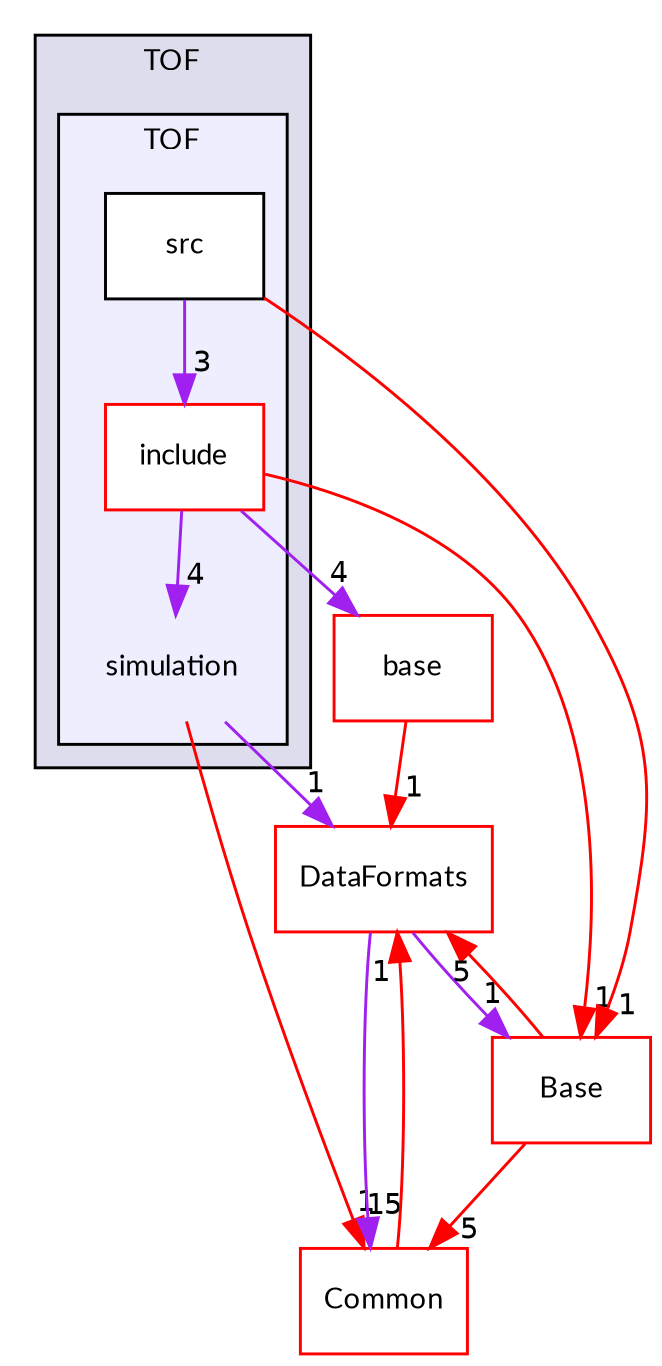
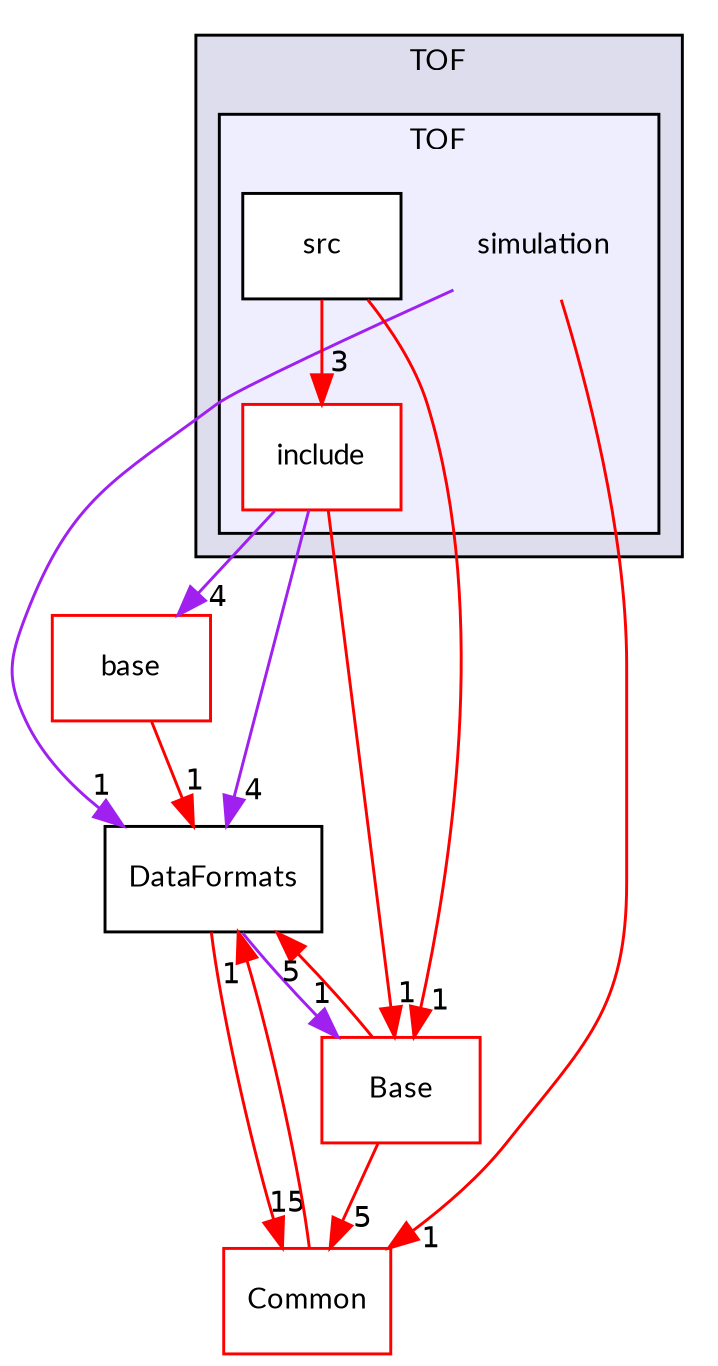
edge "src" -> "include": color purple -> red
edge "include" -> "simulation": now "include" -> "DataFormats"
node "DataFormats": color red -> black
edge "DataFormats" -> "Common": color purple -> red
